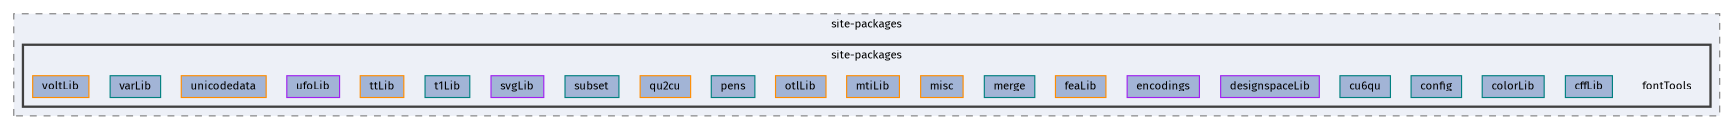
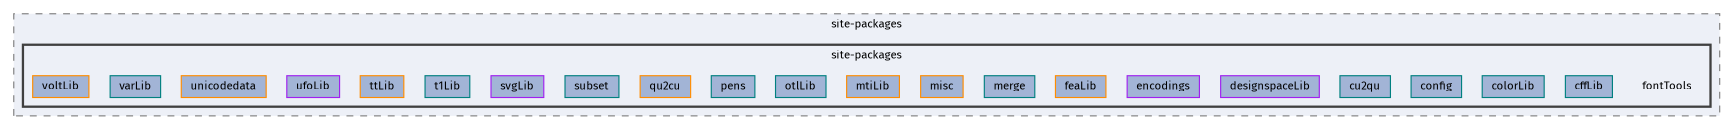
node "otlLib": color darkorange -> teal
node "cu6qu": label "cu6qu" -> "cu2qu"
